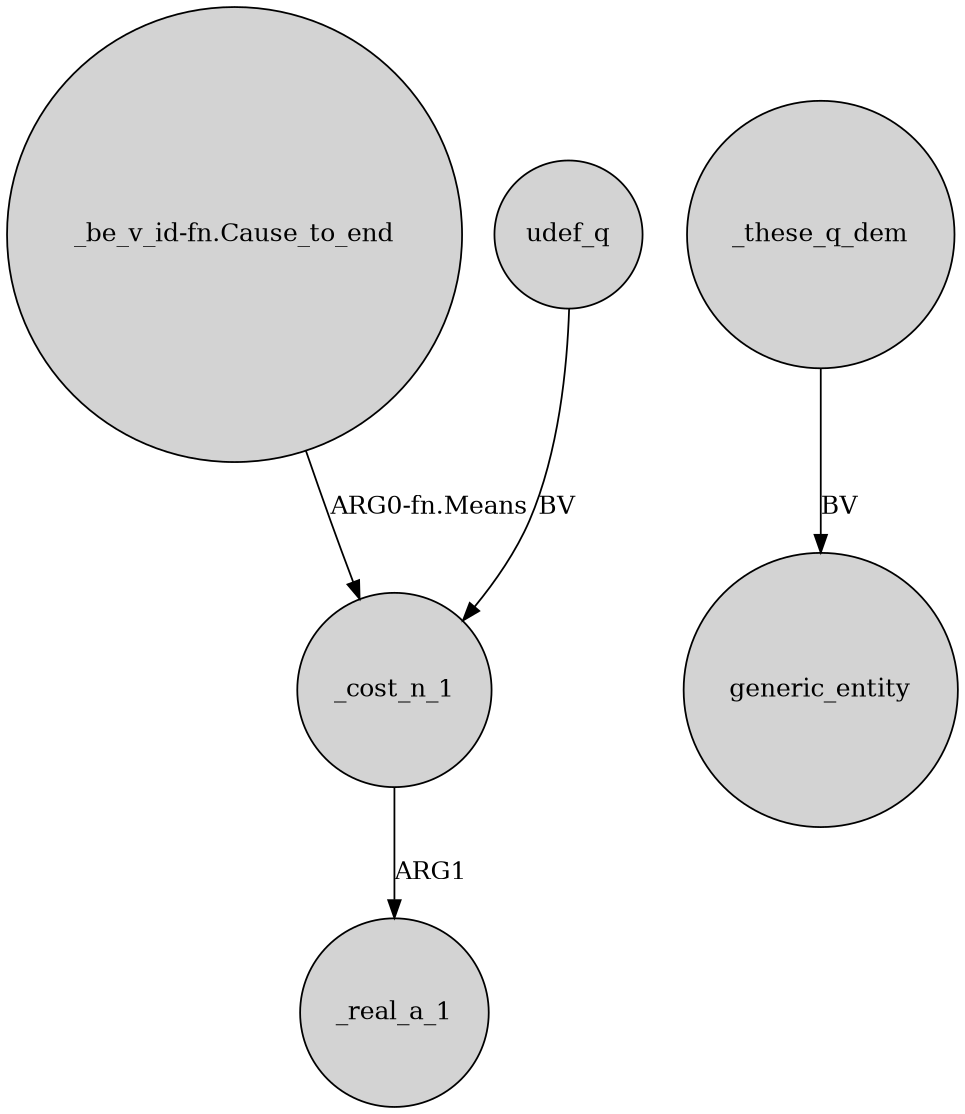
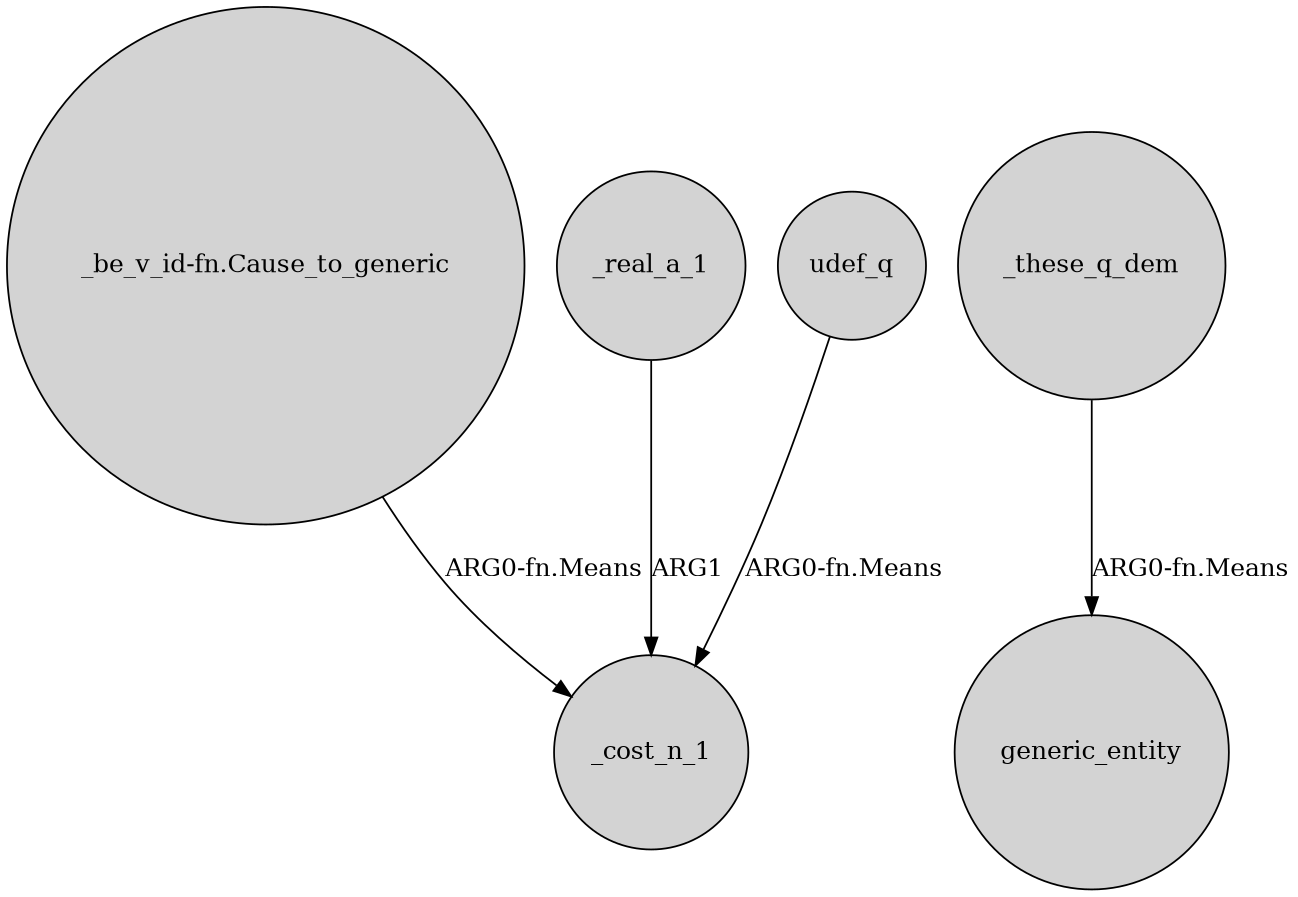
node "_be_v_id-fn.Cause_to_end": label "_be_v_id-fn.Cause_to_end" -> "_be_v_id-fn.Cause_to_generic"
edge "udef_q" -> "_cost_n_1": label "BV" -> "ARG0-fn.Means"
edge "_these_q_dem" -> "generic_entity": label "BV" -> "ARG0-fn.Means"
edge "_cost_n_1" -> "_real_a_1": reversed
